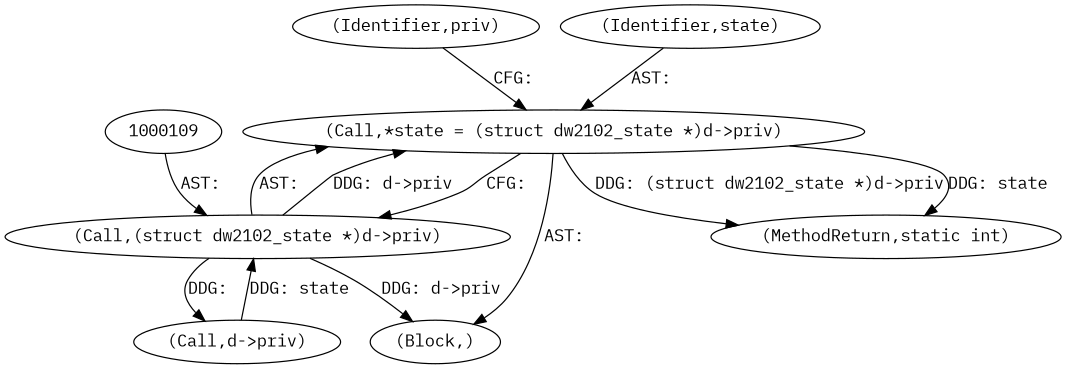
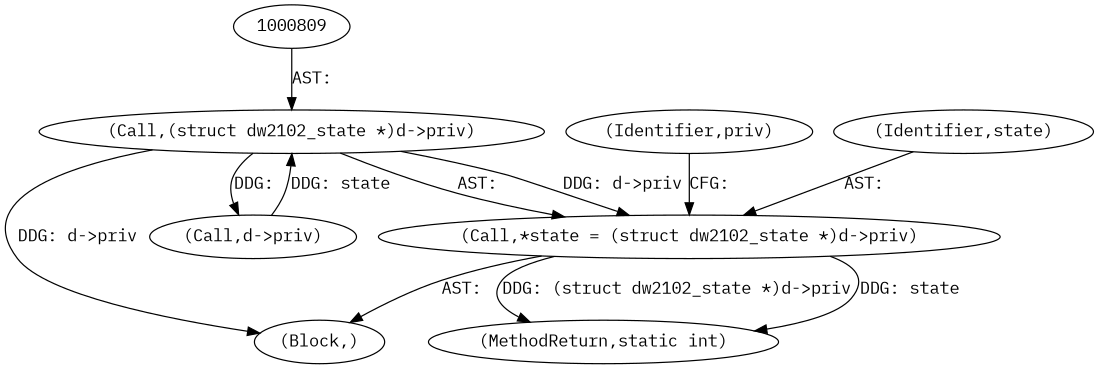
node "1000109": label "1000109" -> "1000809"
edge "(Call,*state = (struct dw2102_state *)d->priv)" -> "(Call,(struct dw2102_state *)d->priv)": removed, label "CFG:"
